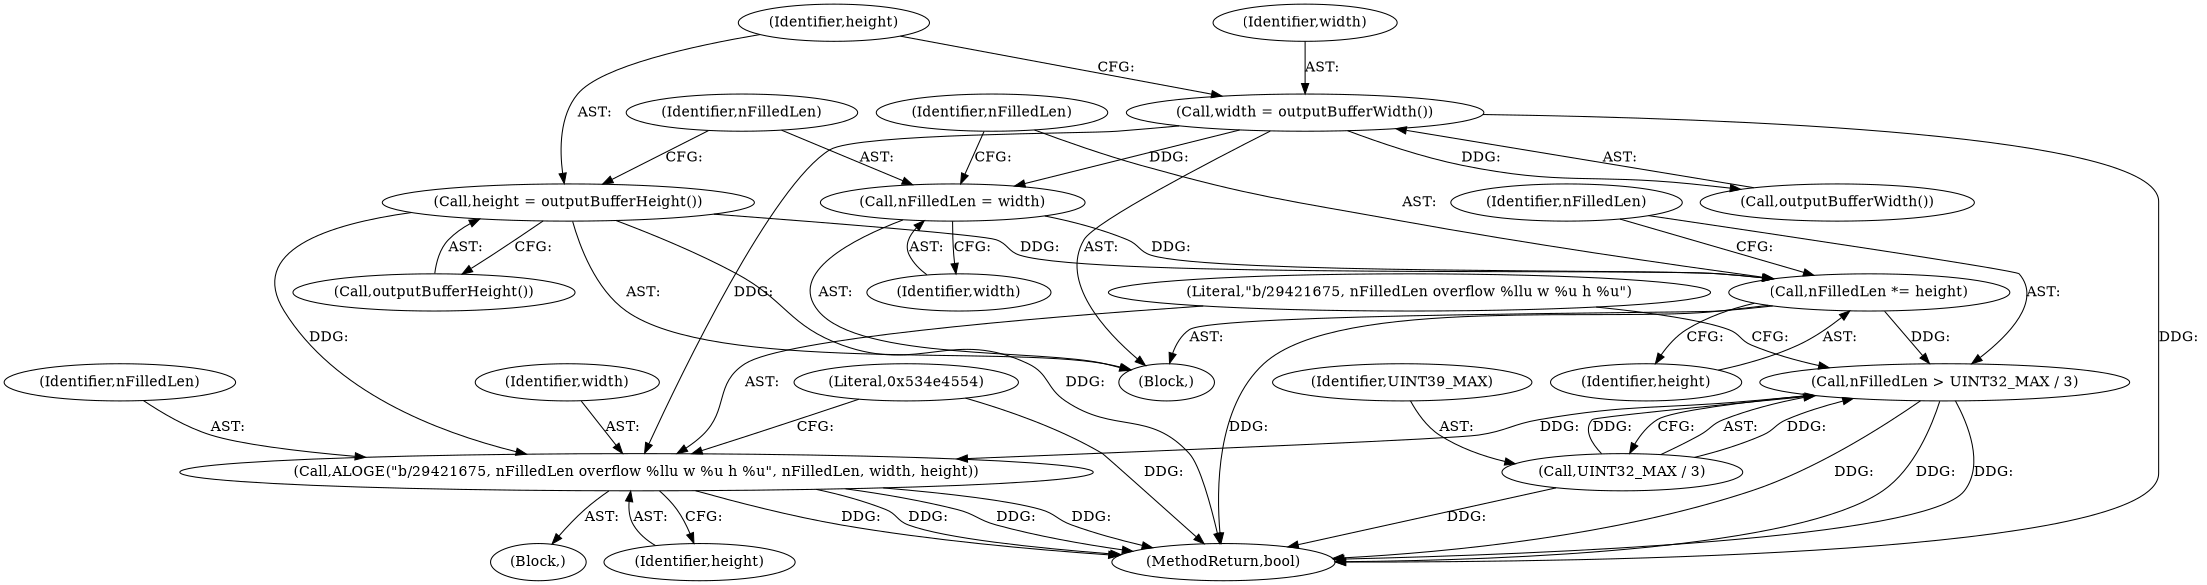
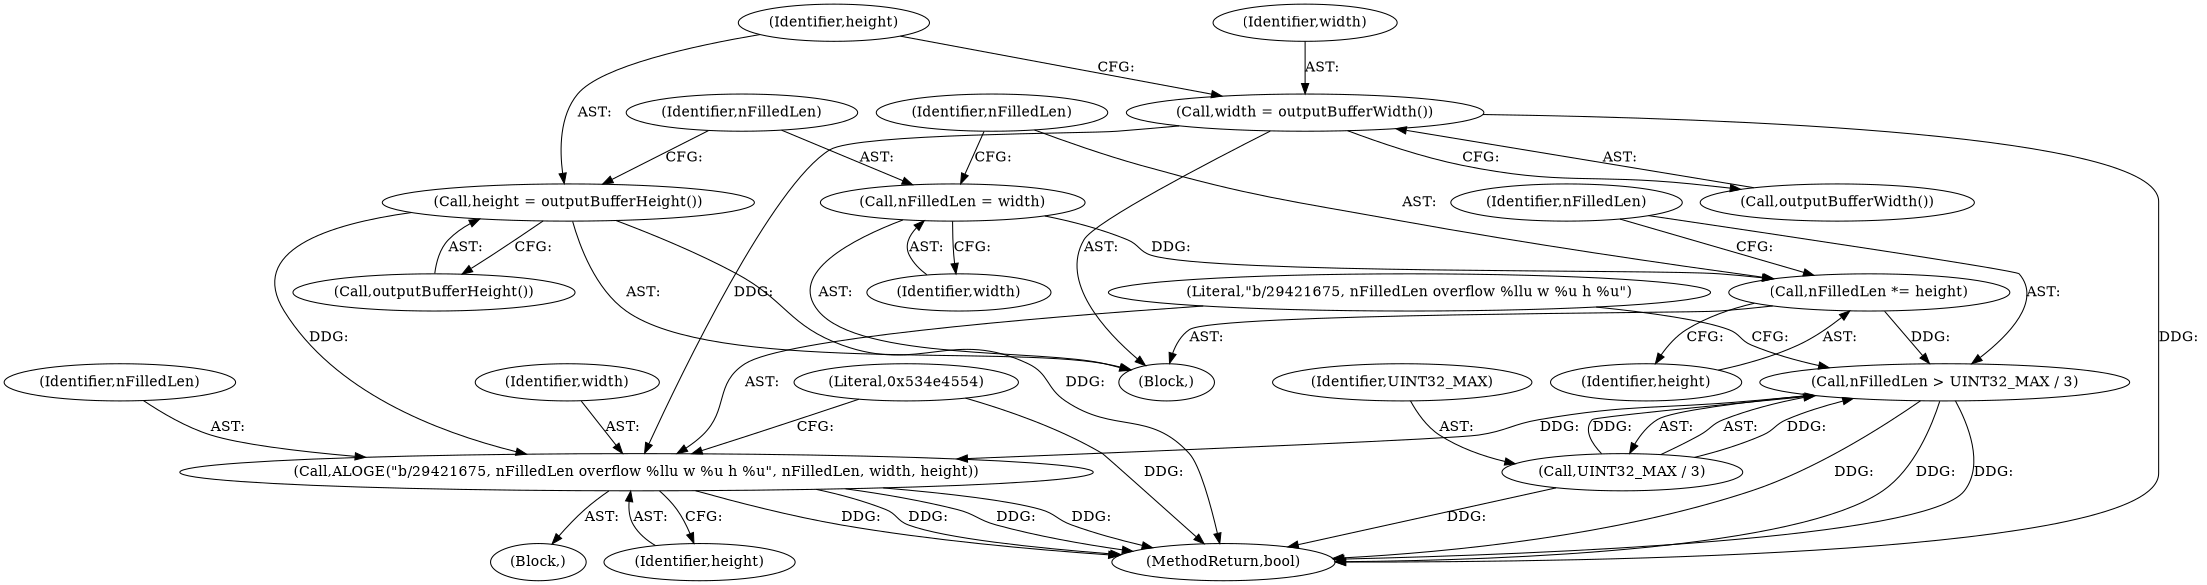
edge "(Call,width = outputBufferWidth())" -> "(Call,nFilledLen = width)": removed, label "DDG:"
edge "(Call,width = outputBufferWidth())" -> "(Call,outputBufferWidth())": label "DDG: " -> "CFG: "
edge "(Call,height = outputBufferHeight())" -> "(Call,nFilledLen *= height)": removed, label "DDG:"
edge "(Call,nFilledLen *= height)" -> "(MethodReturn,bool)": removed, label "DDG:"
node "(Identifier,UINT39_MAX)": label "(Identifier,UINT39_MAX)" -> "(Identifier,UINT32_MAX)"
edge "(Call,nFilledLen > UINT32_MAX / 3)" -> "(Call,UINT32_MAX / 3)": label "CFG: " -> "AST: "
